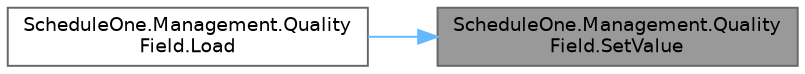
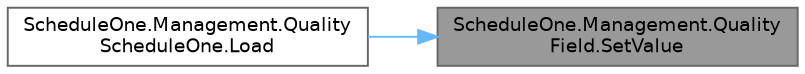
node "ScheduleOne.Management.Quality Field.Load": label "ScheduleOne.Management.Quality Field.Load" -> "ScheduleOne.Management.Quality ScheduleOne.Load"
